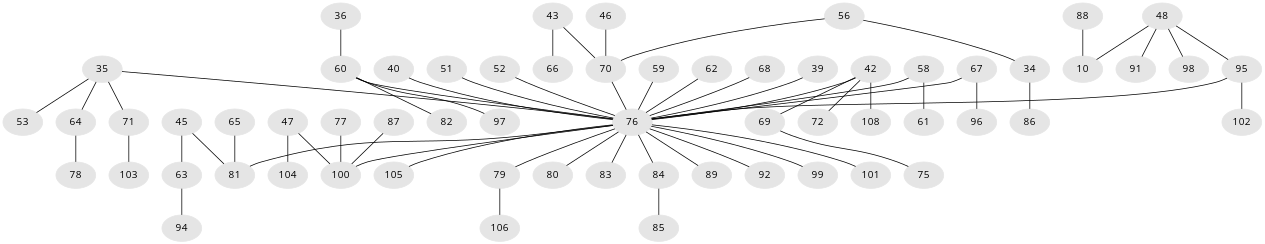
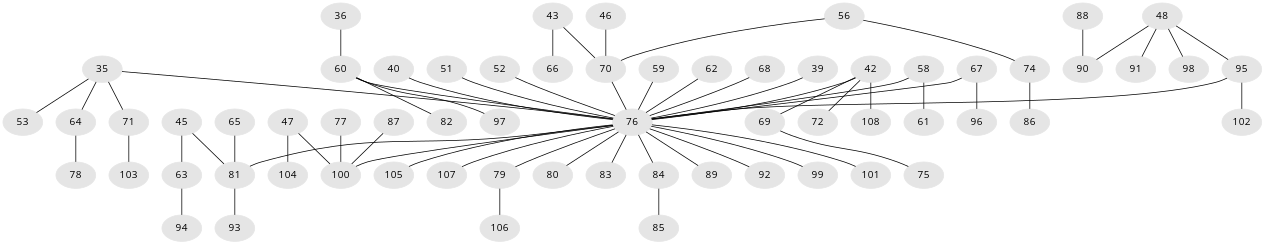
node "34": label "34" -> "74"
node "10": label "10" -> "90"
node "107": added
node "93": added
